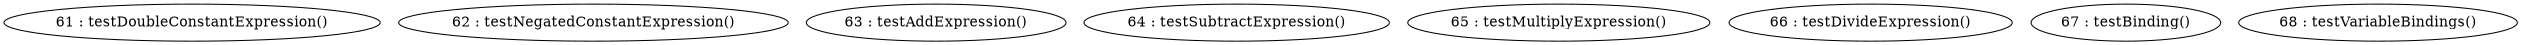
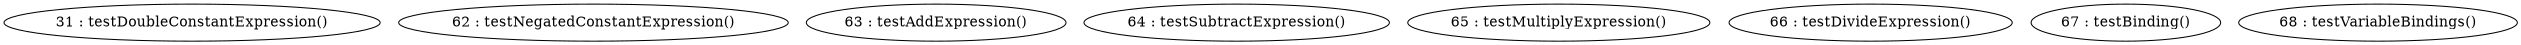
node "61 : testDoubleConstantExpression()": label "61 : testDoubleConstantExpression()" -> "31 : testDoubleConstantExpression()"
